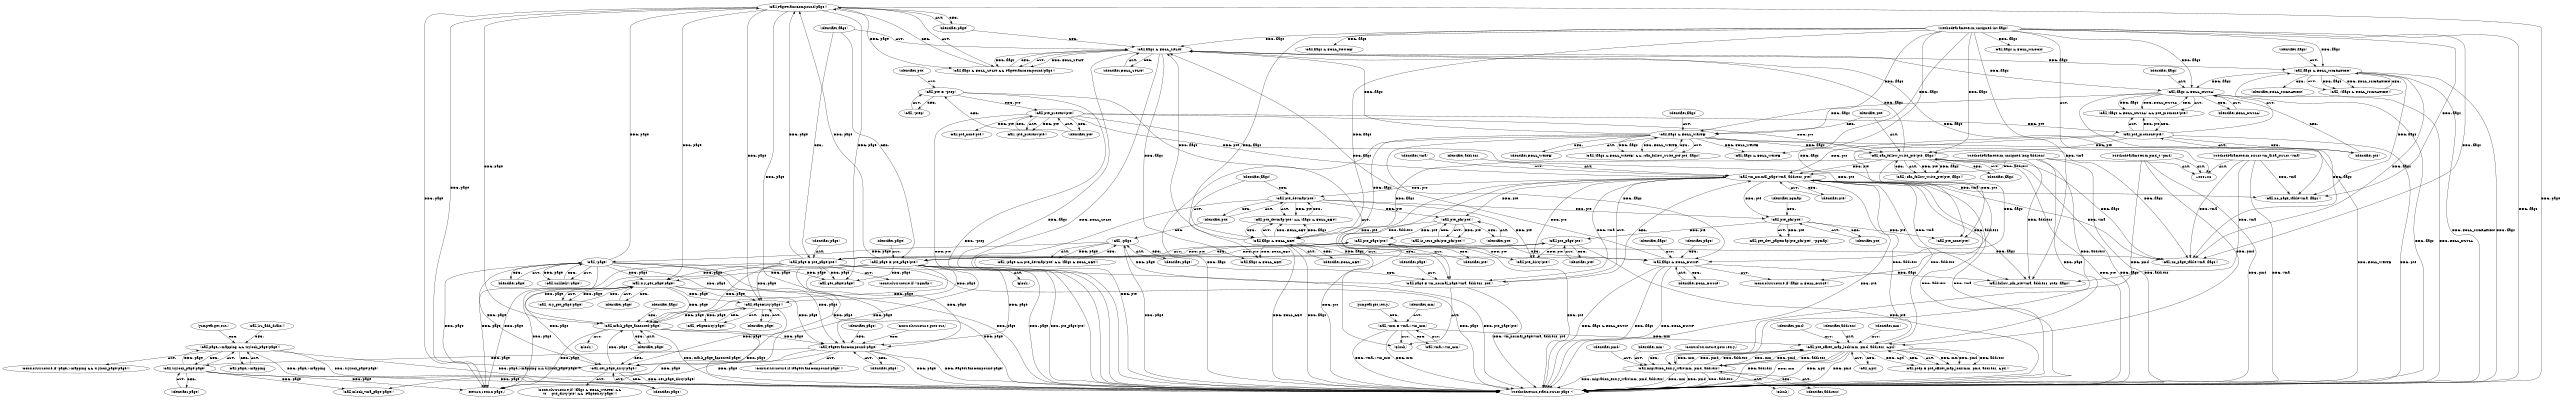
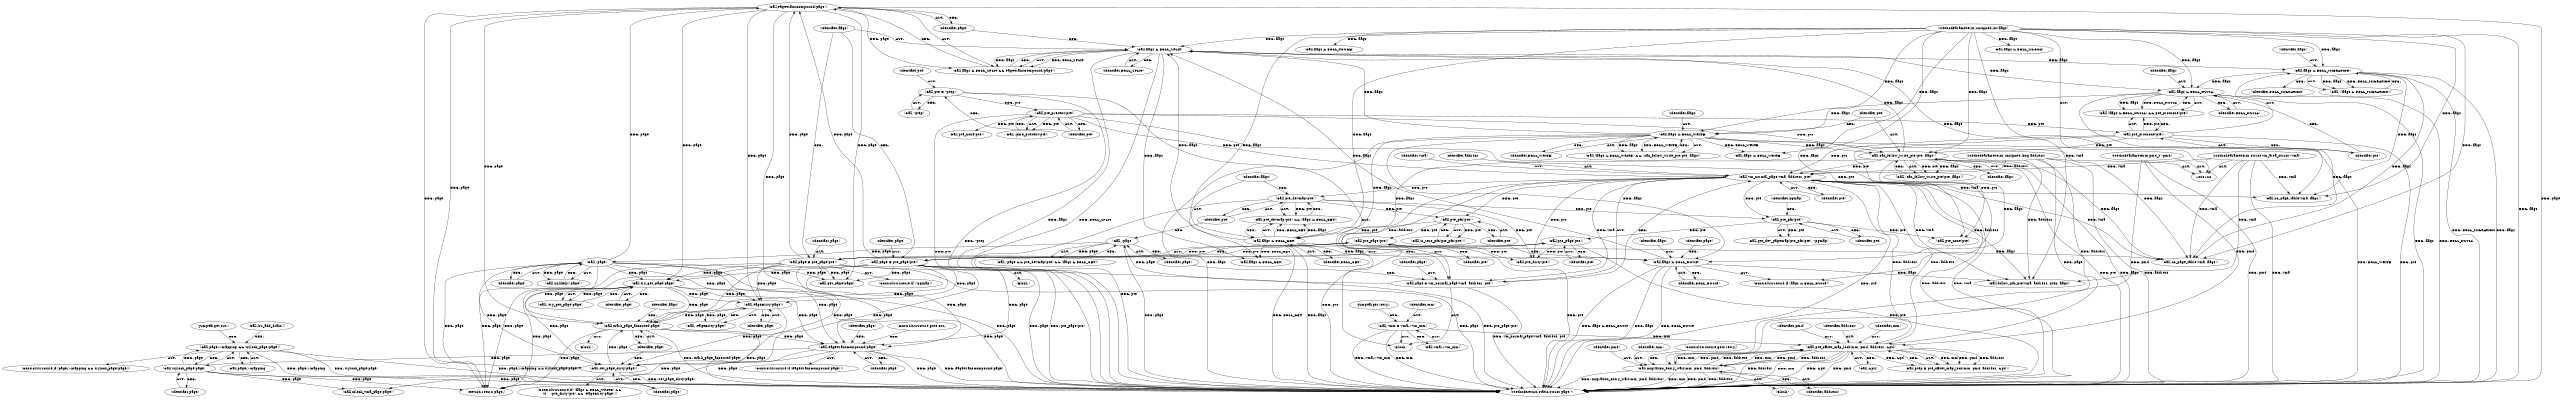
node "(Call,!pte_present(pte))": label "(Call,!pte_present(pte))" -> "(Call,!pmd_present(pte))"
edge "(MethodParameterIn,struct vm_area_struct *vma)" -> "(Call,vm_normal_page(vma, address, pte))": added, label "DDG: vma"
